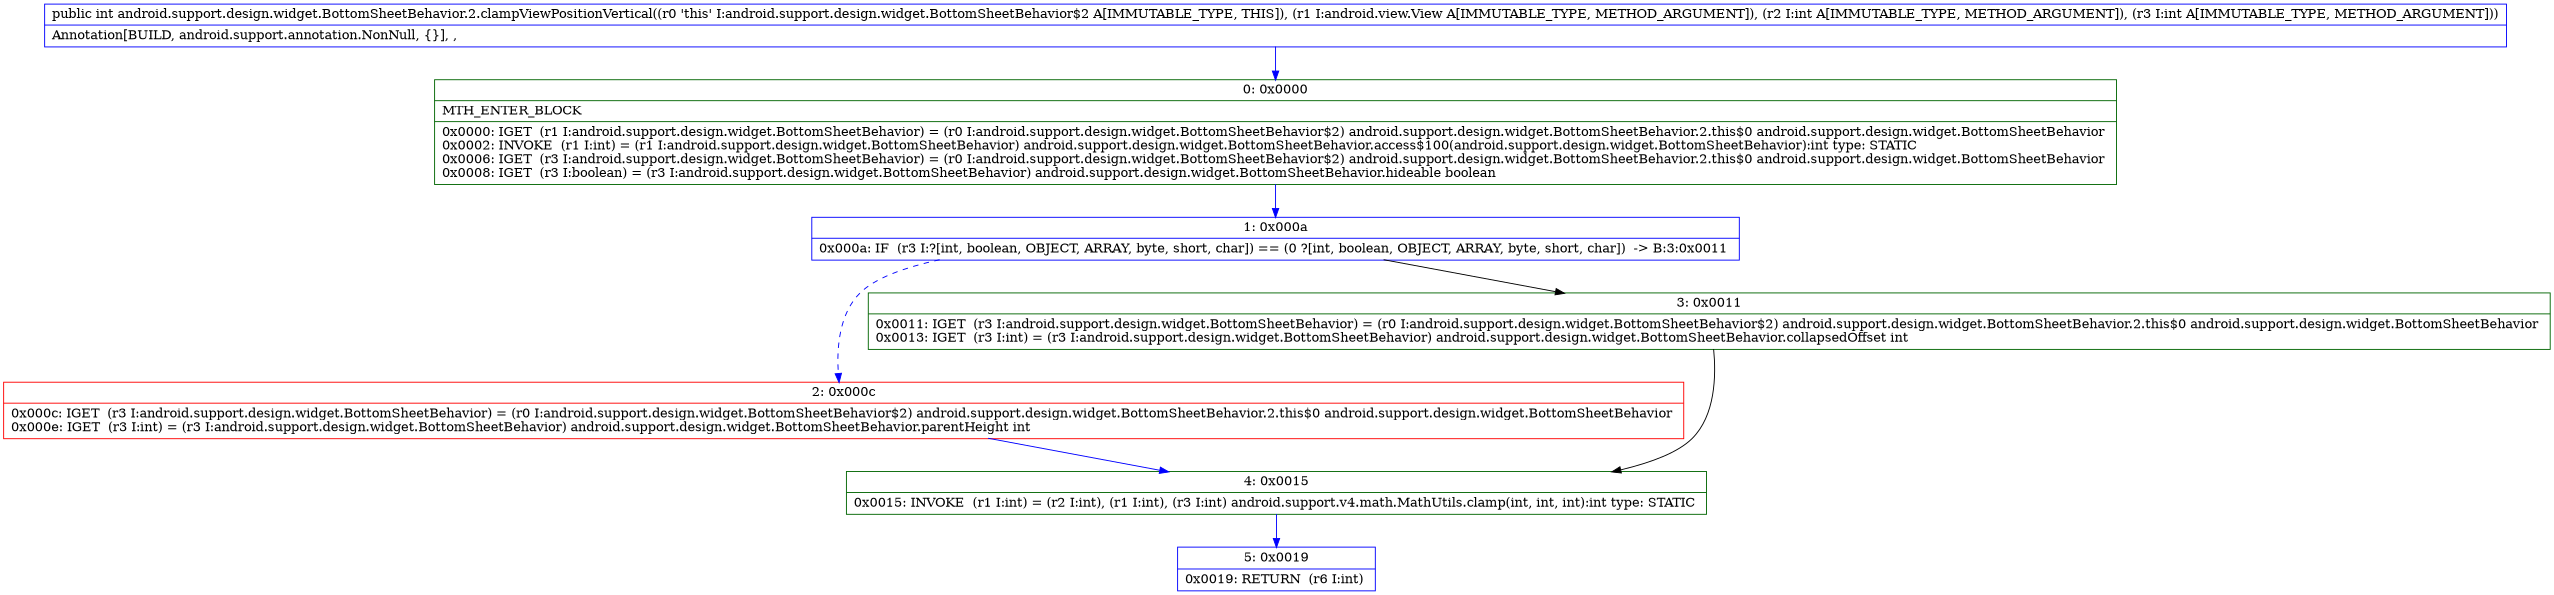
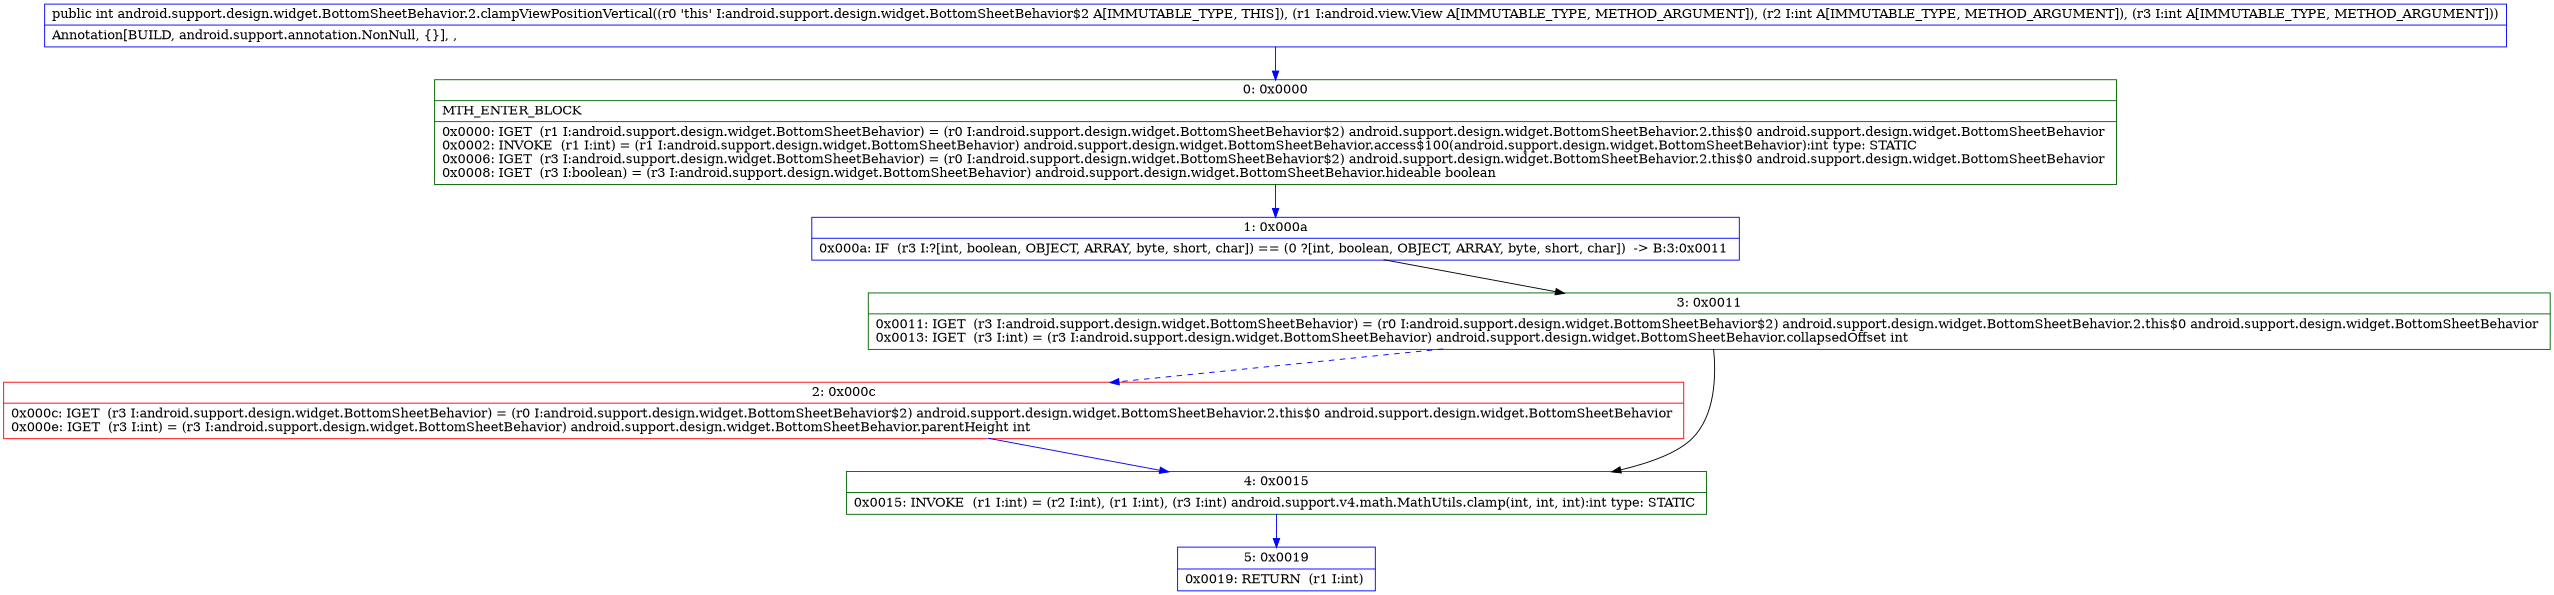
edge "1: 0x000a" -> "2: 0x000c": now "3: 0x0011" -> "2: 0x000c"
node "5: 0x0019": text "0x0019: RETURN  (r6 I:int)" -> "0x0019: RETURN  (r1 I:int)"
